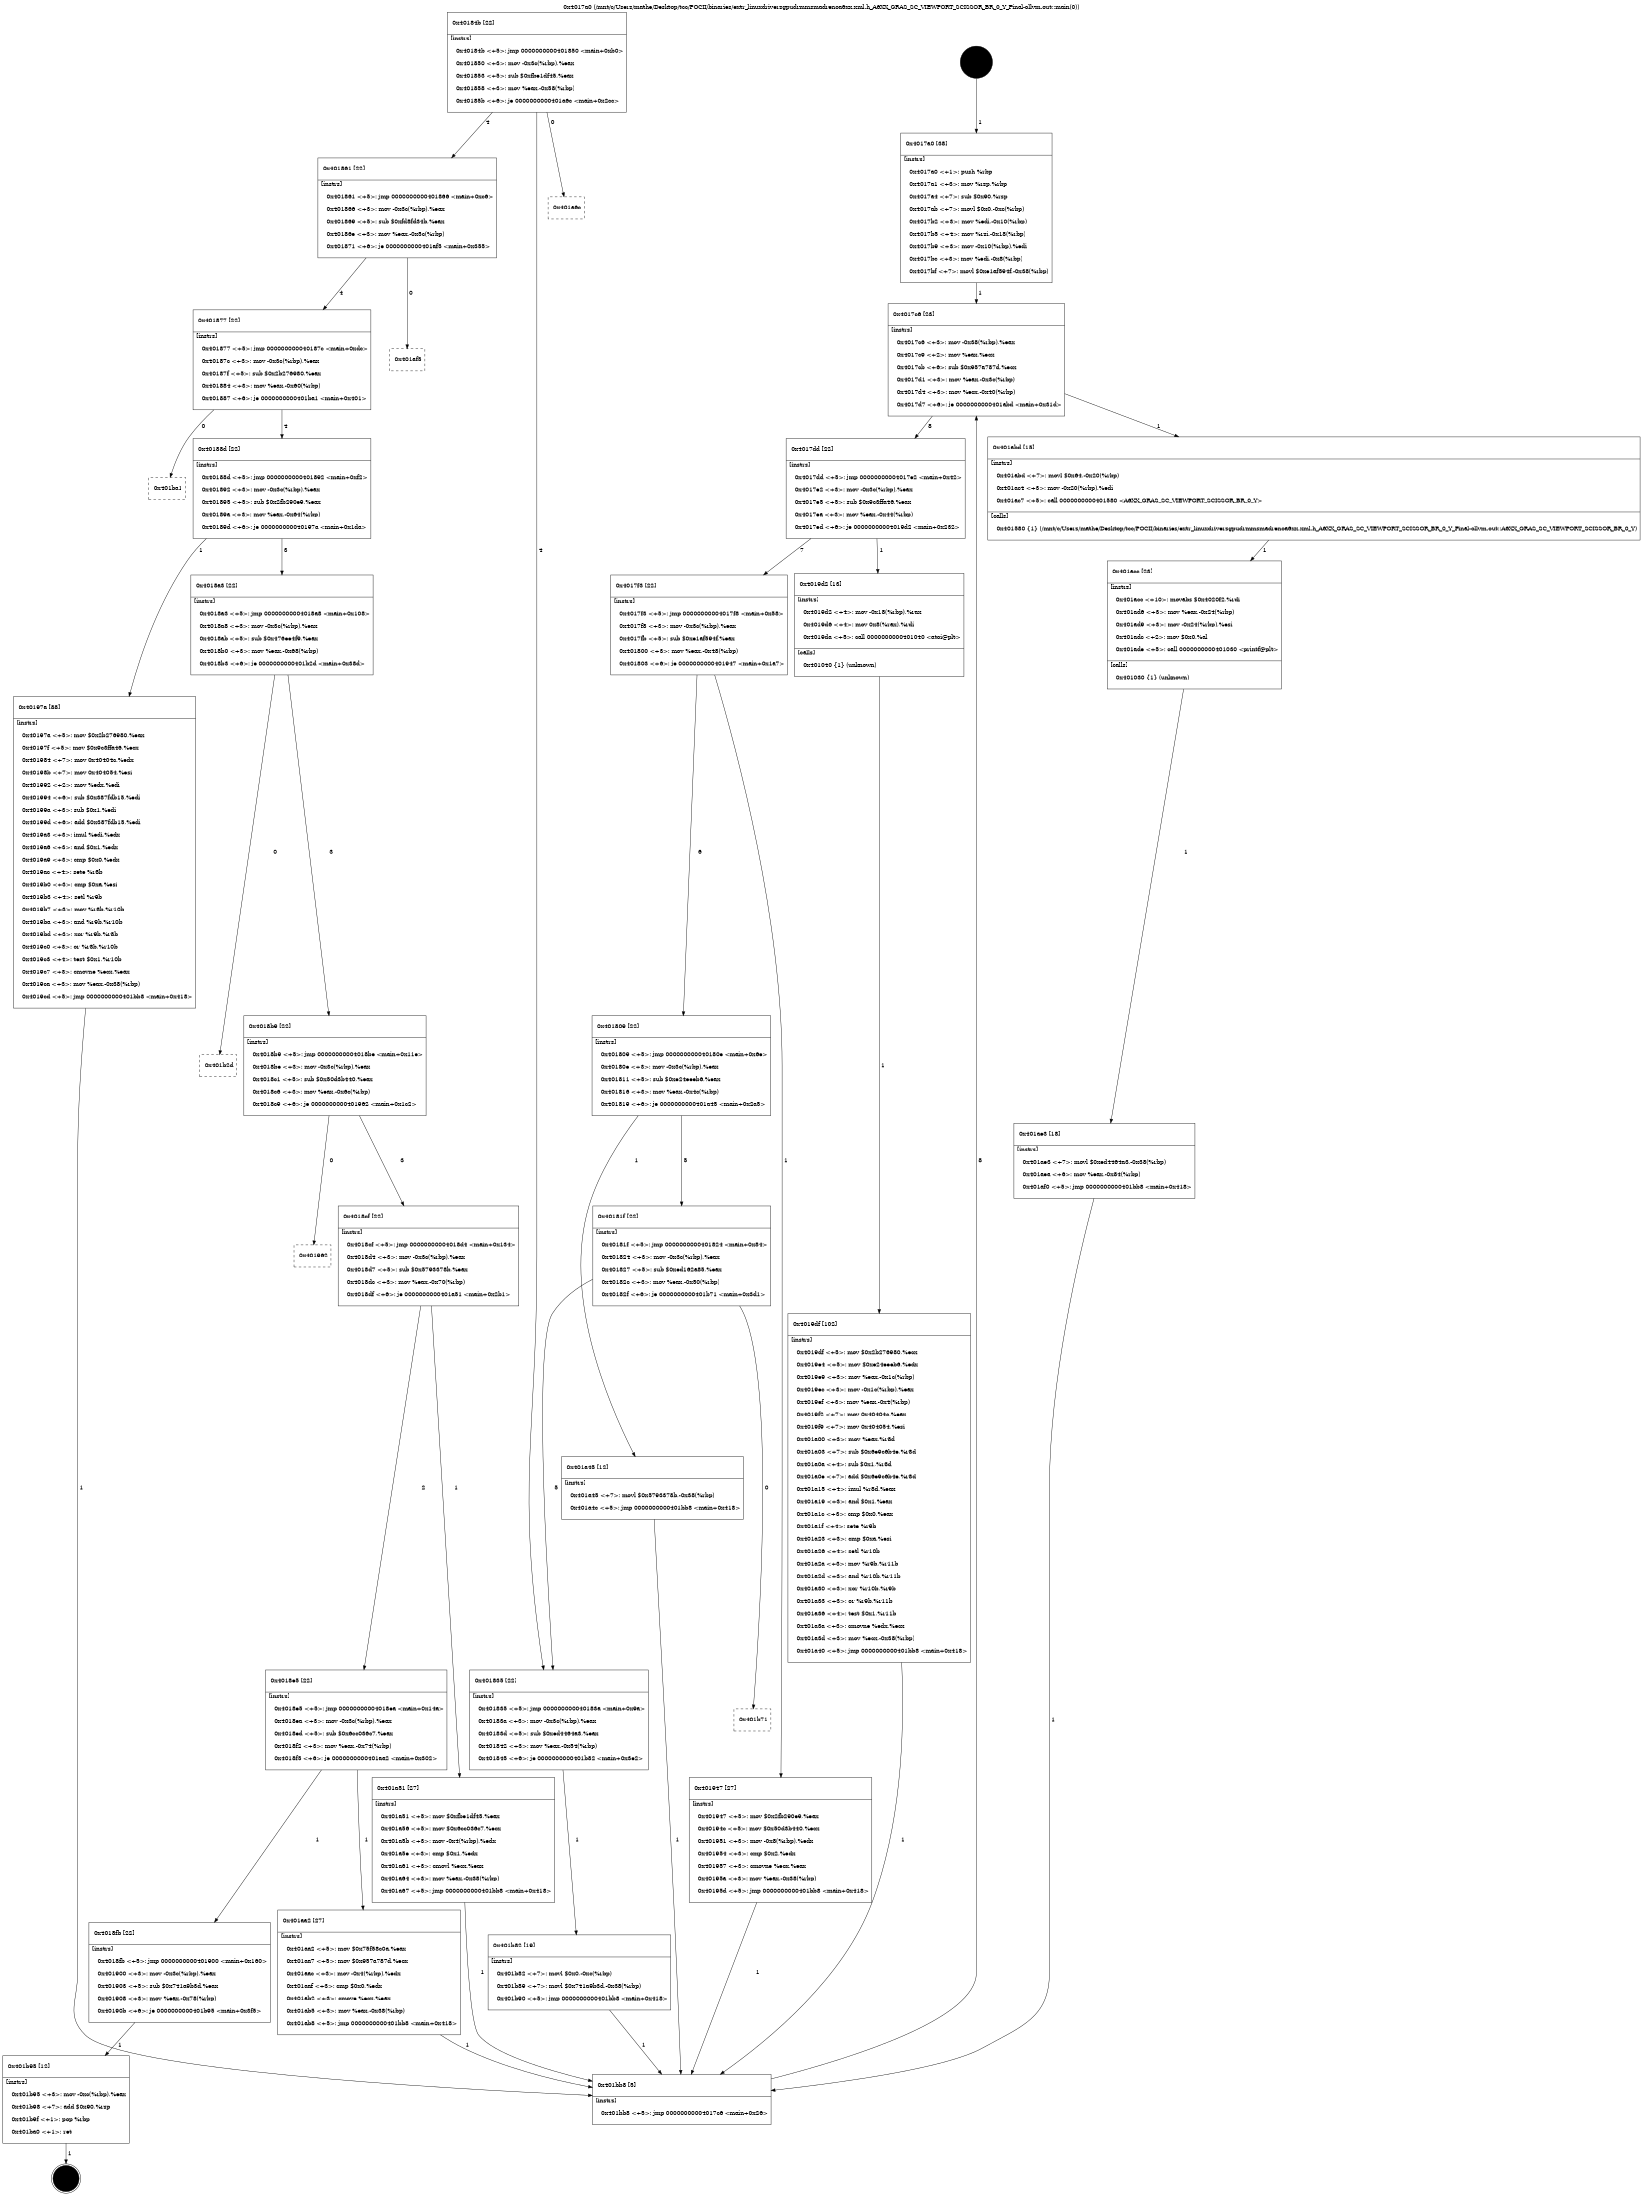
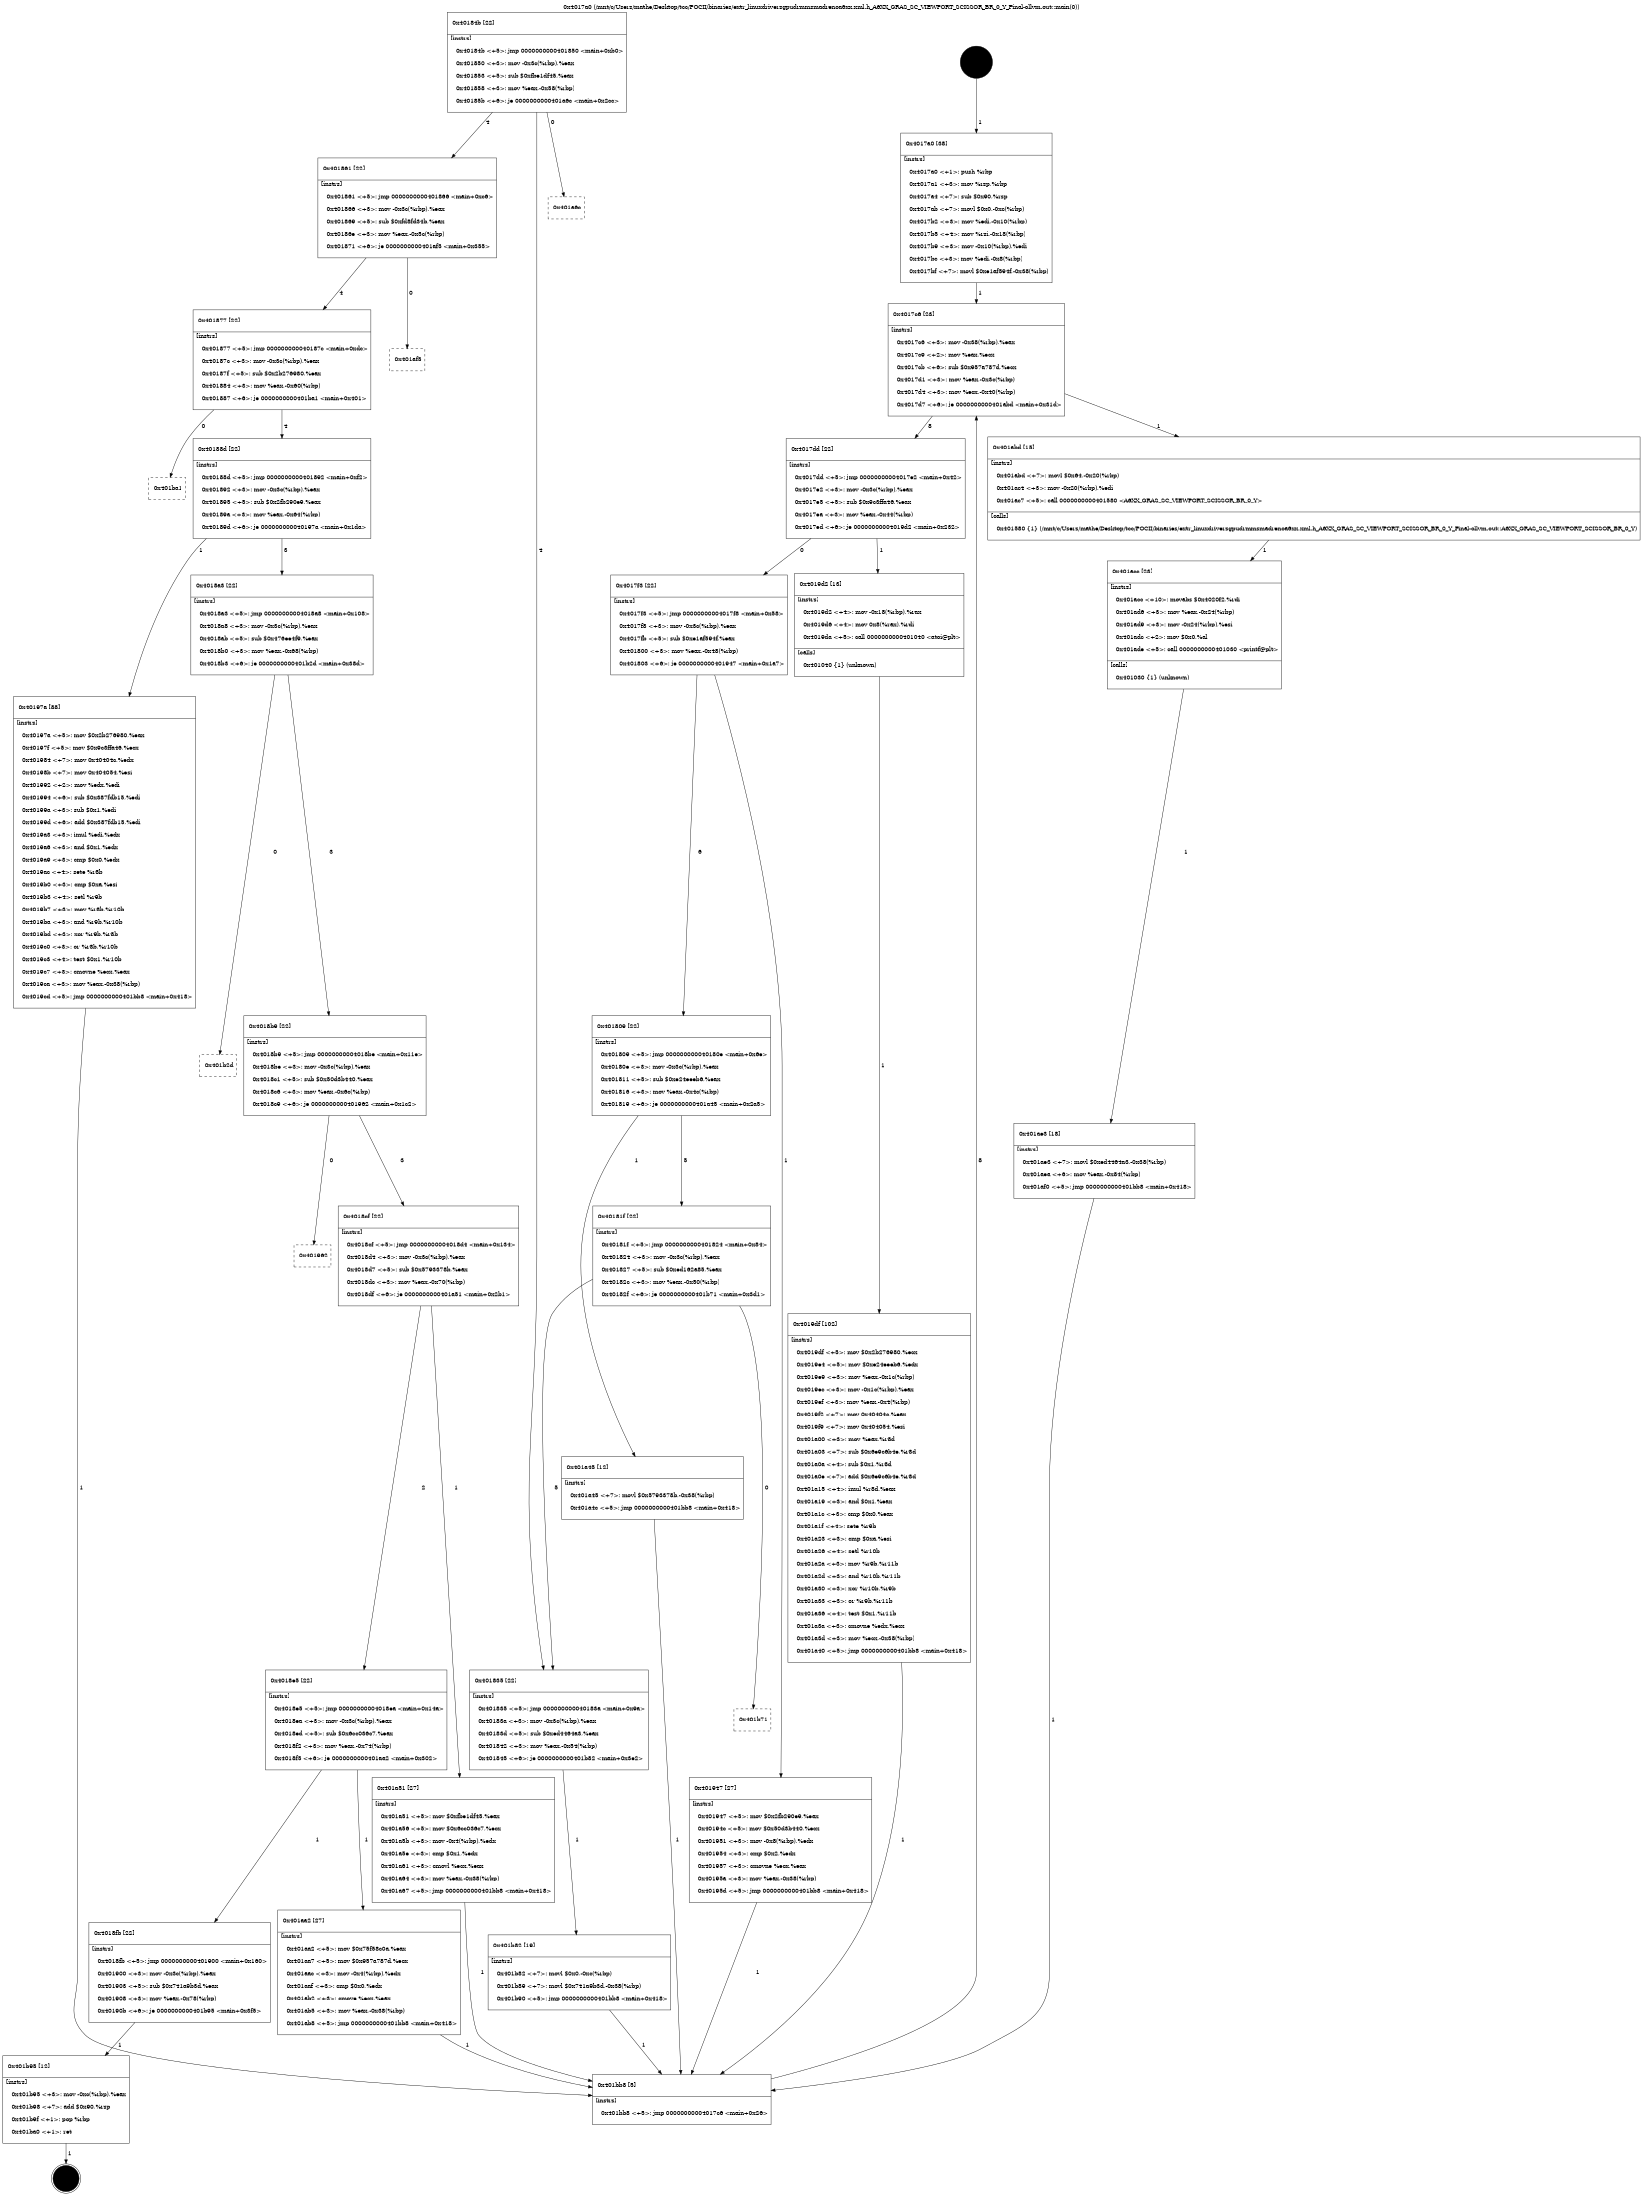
edge "0x4017dd [22]" -> "0x4017f3 [22]": label " 7" -> " 0"
